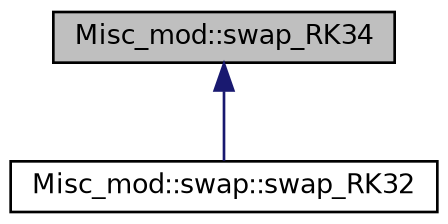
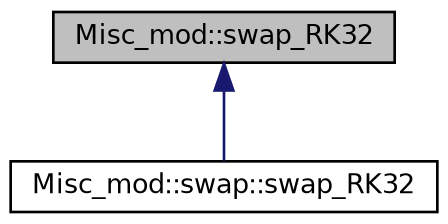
node "Misc_mod::swap_RK34": label "Misc_mod::swap_RK34" -> "Misc_mod::swap_RK32"
